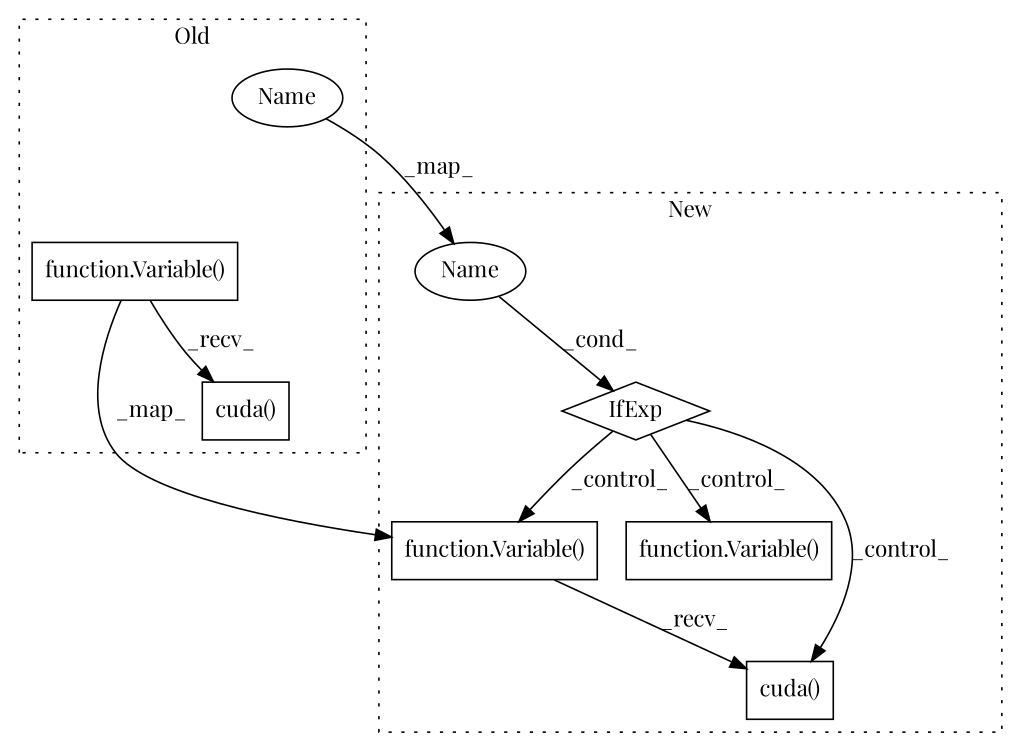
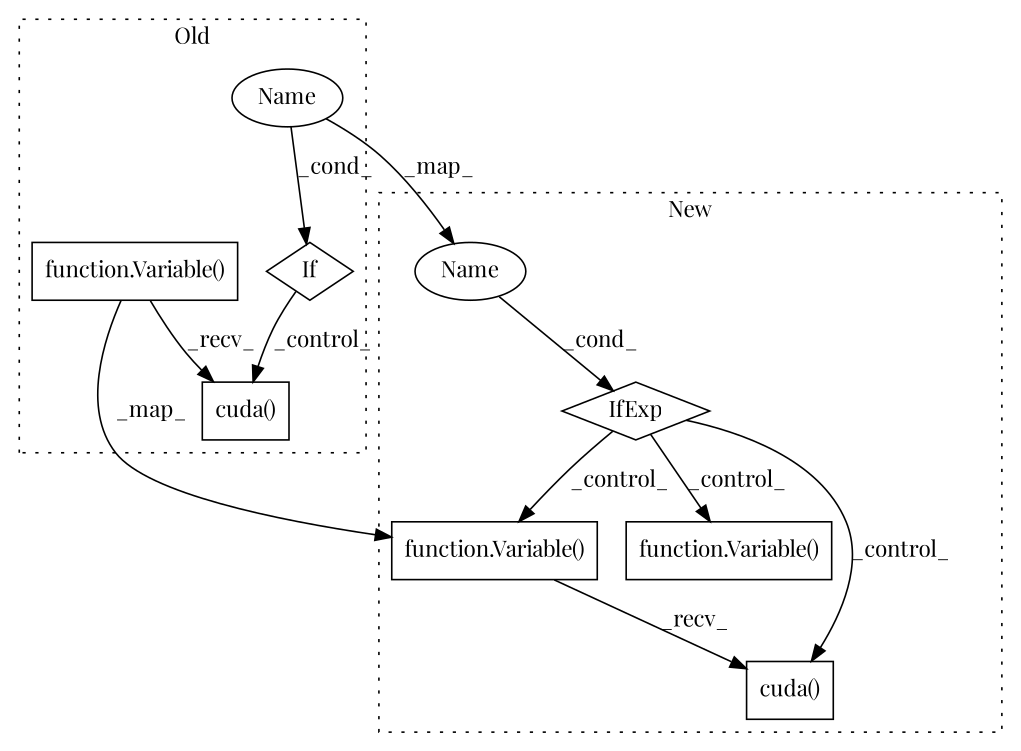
node "If": added
